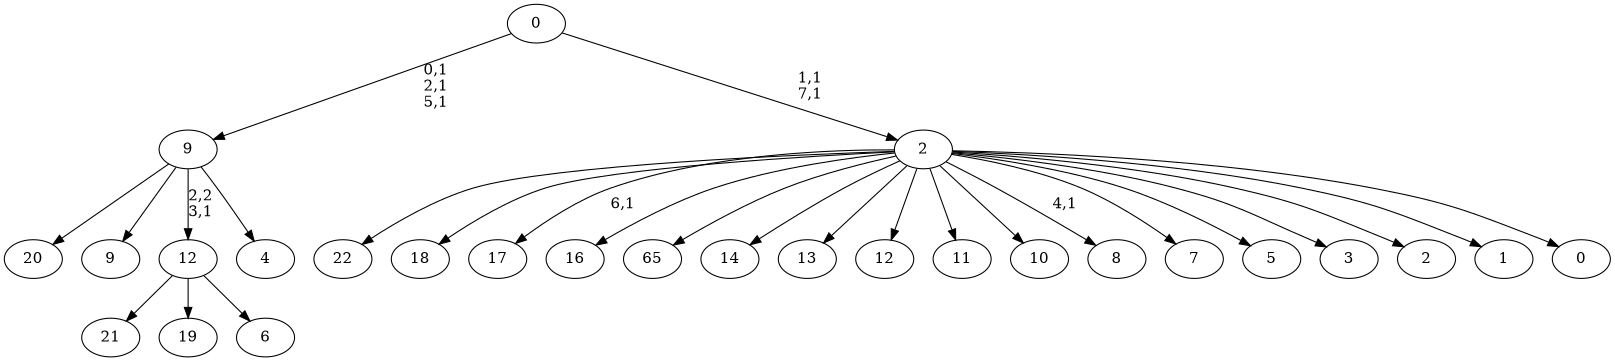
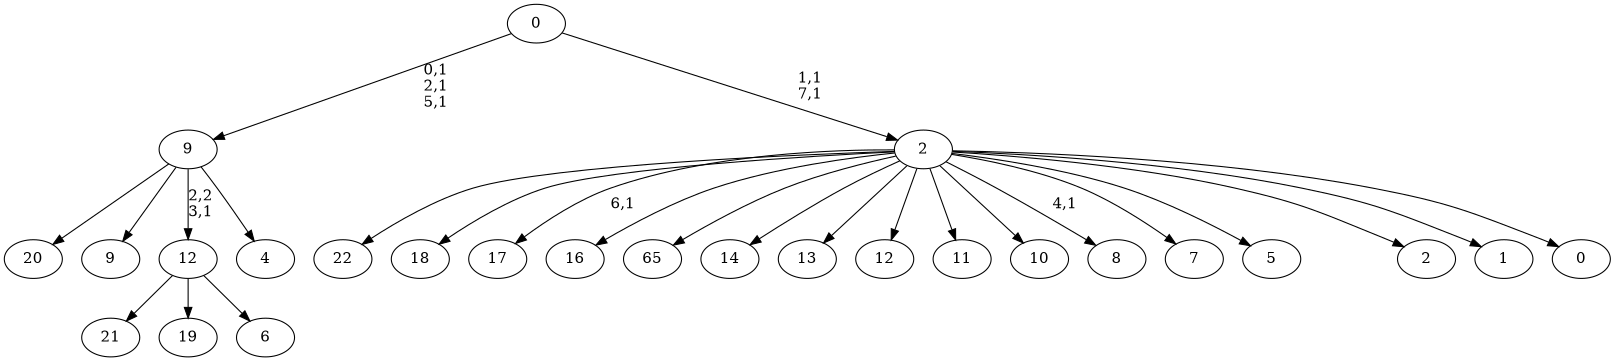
node "3": removed
